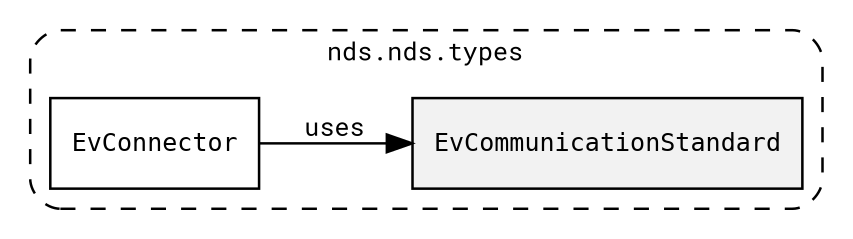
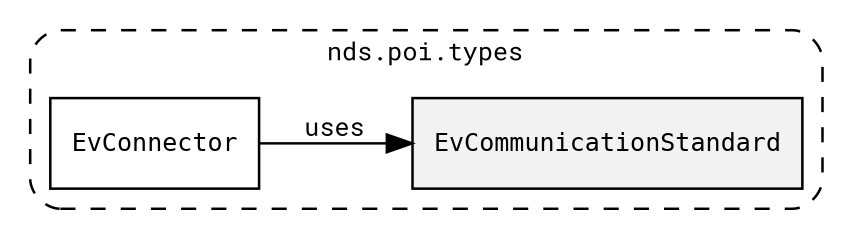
cluster "nds.nds.types": label "nds.nds.types" -> "nds.poi.types"
